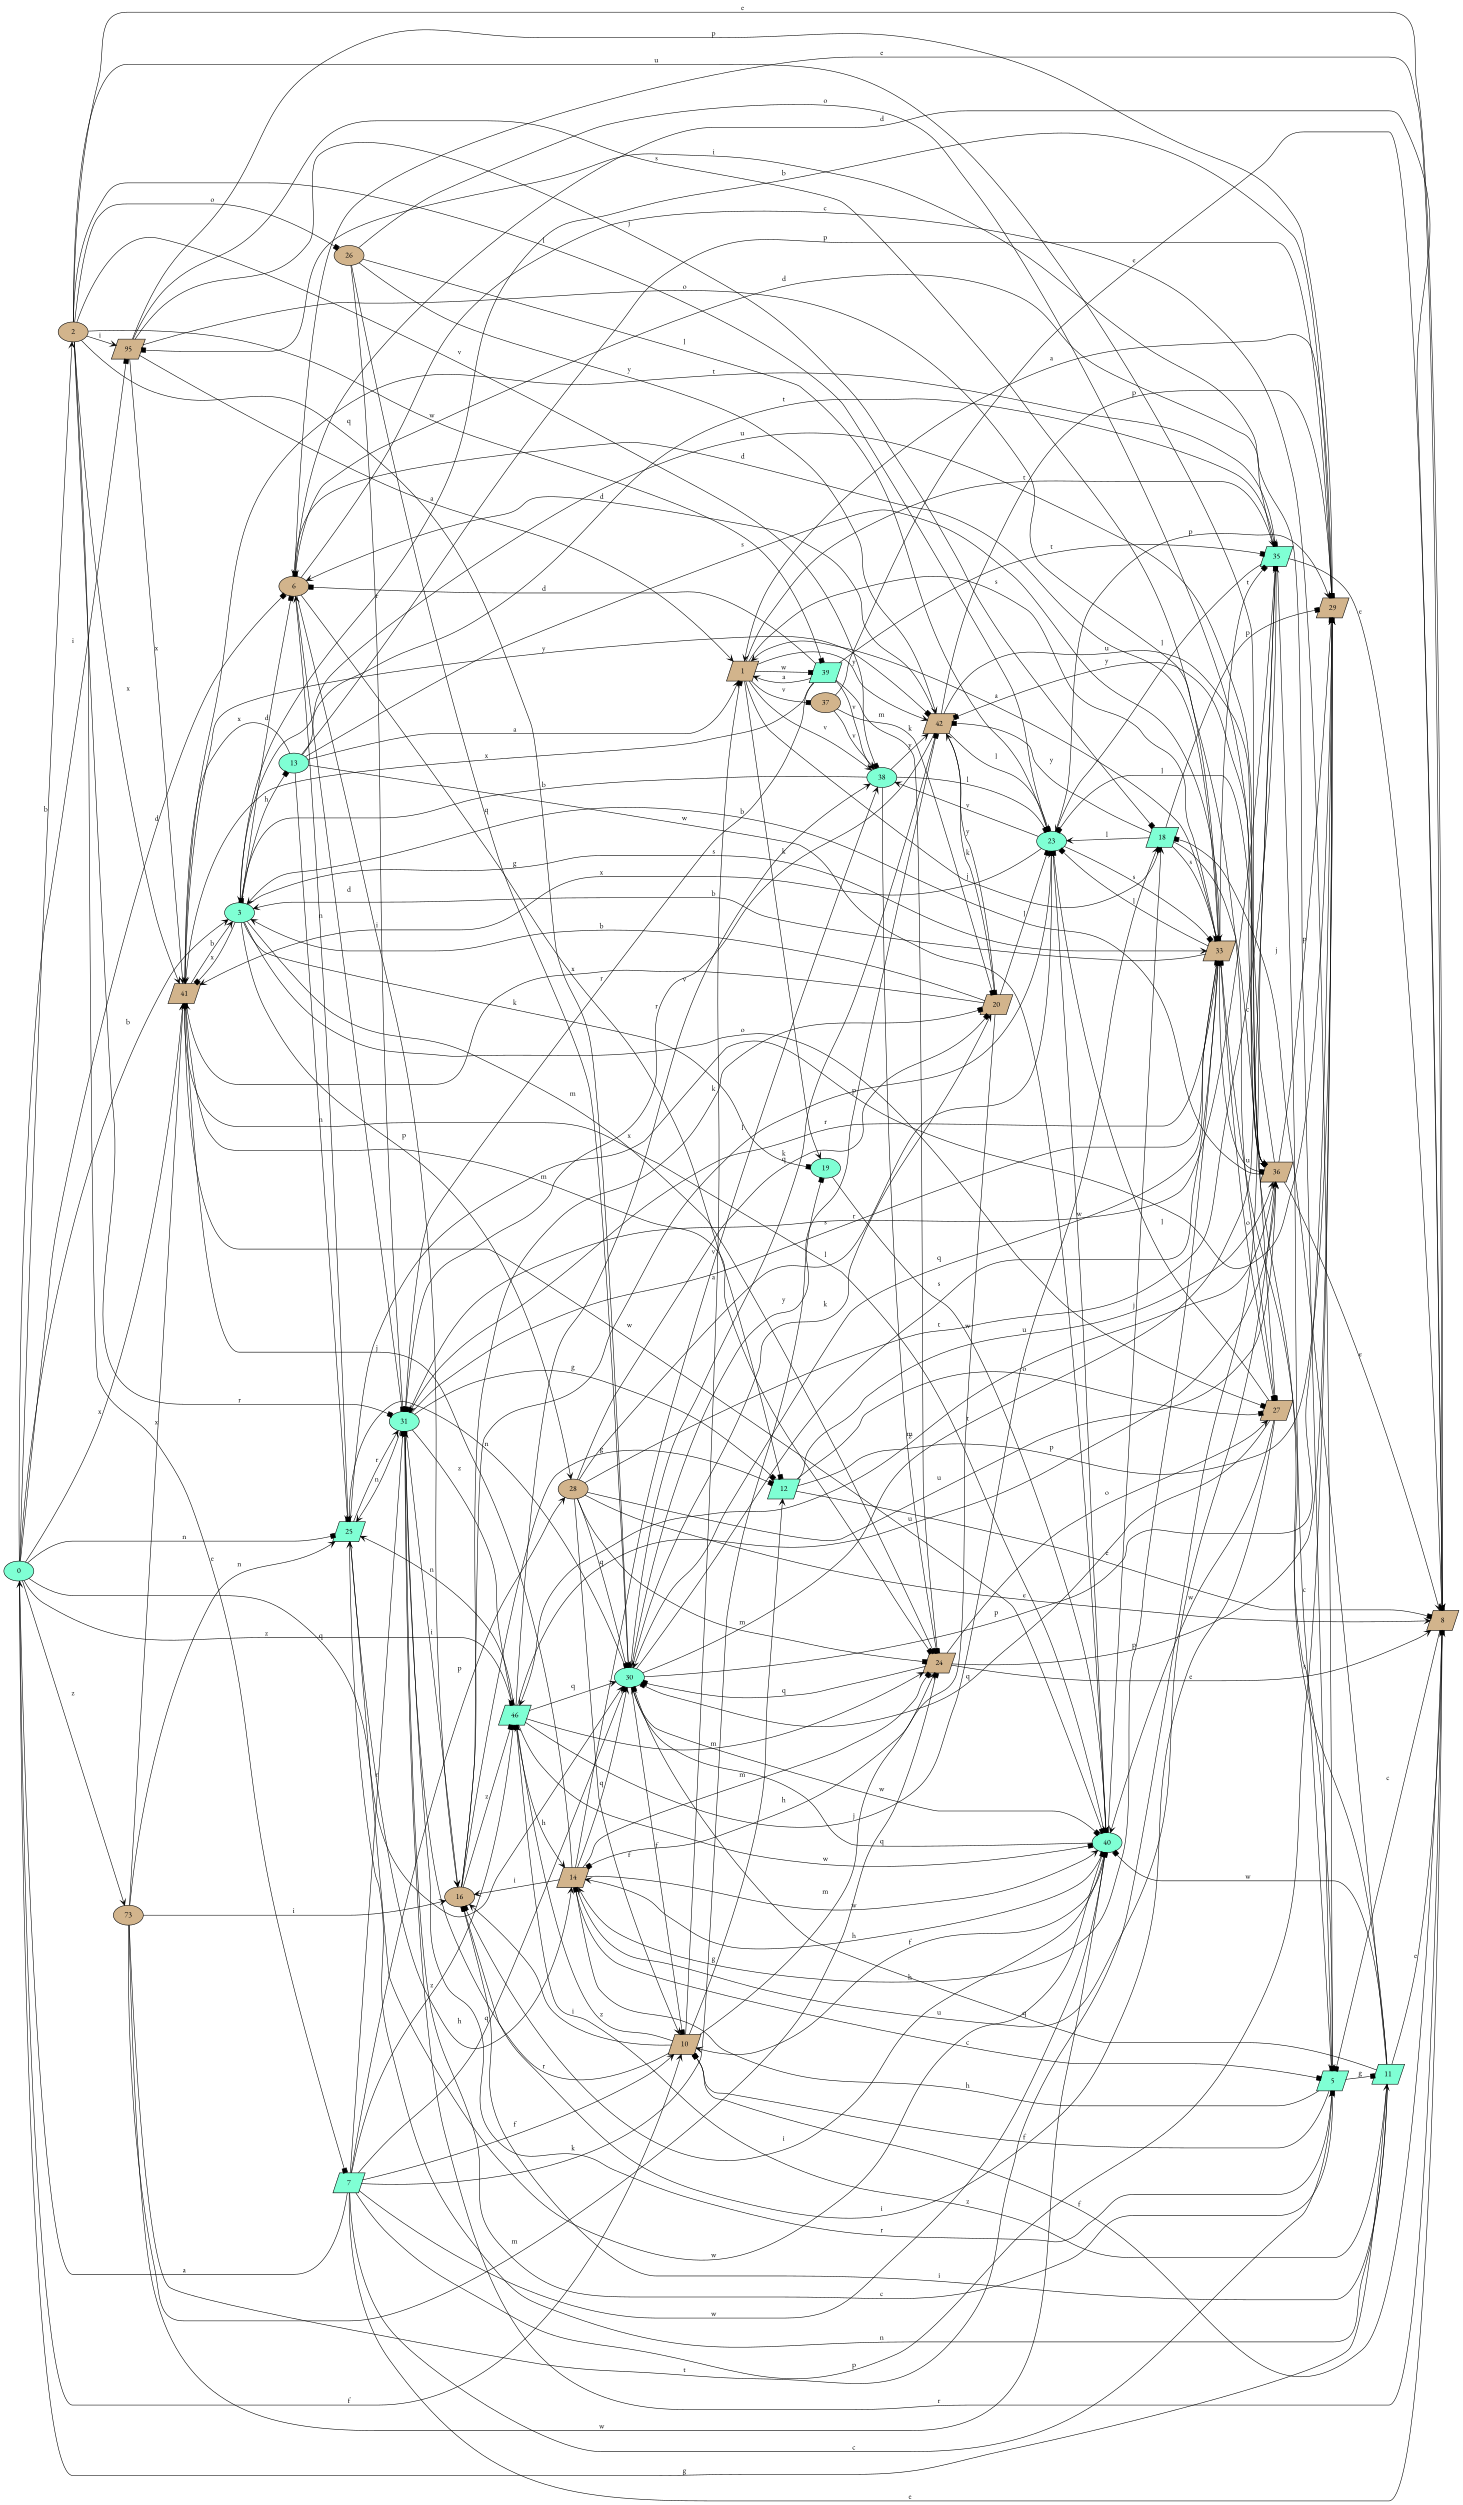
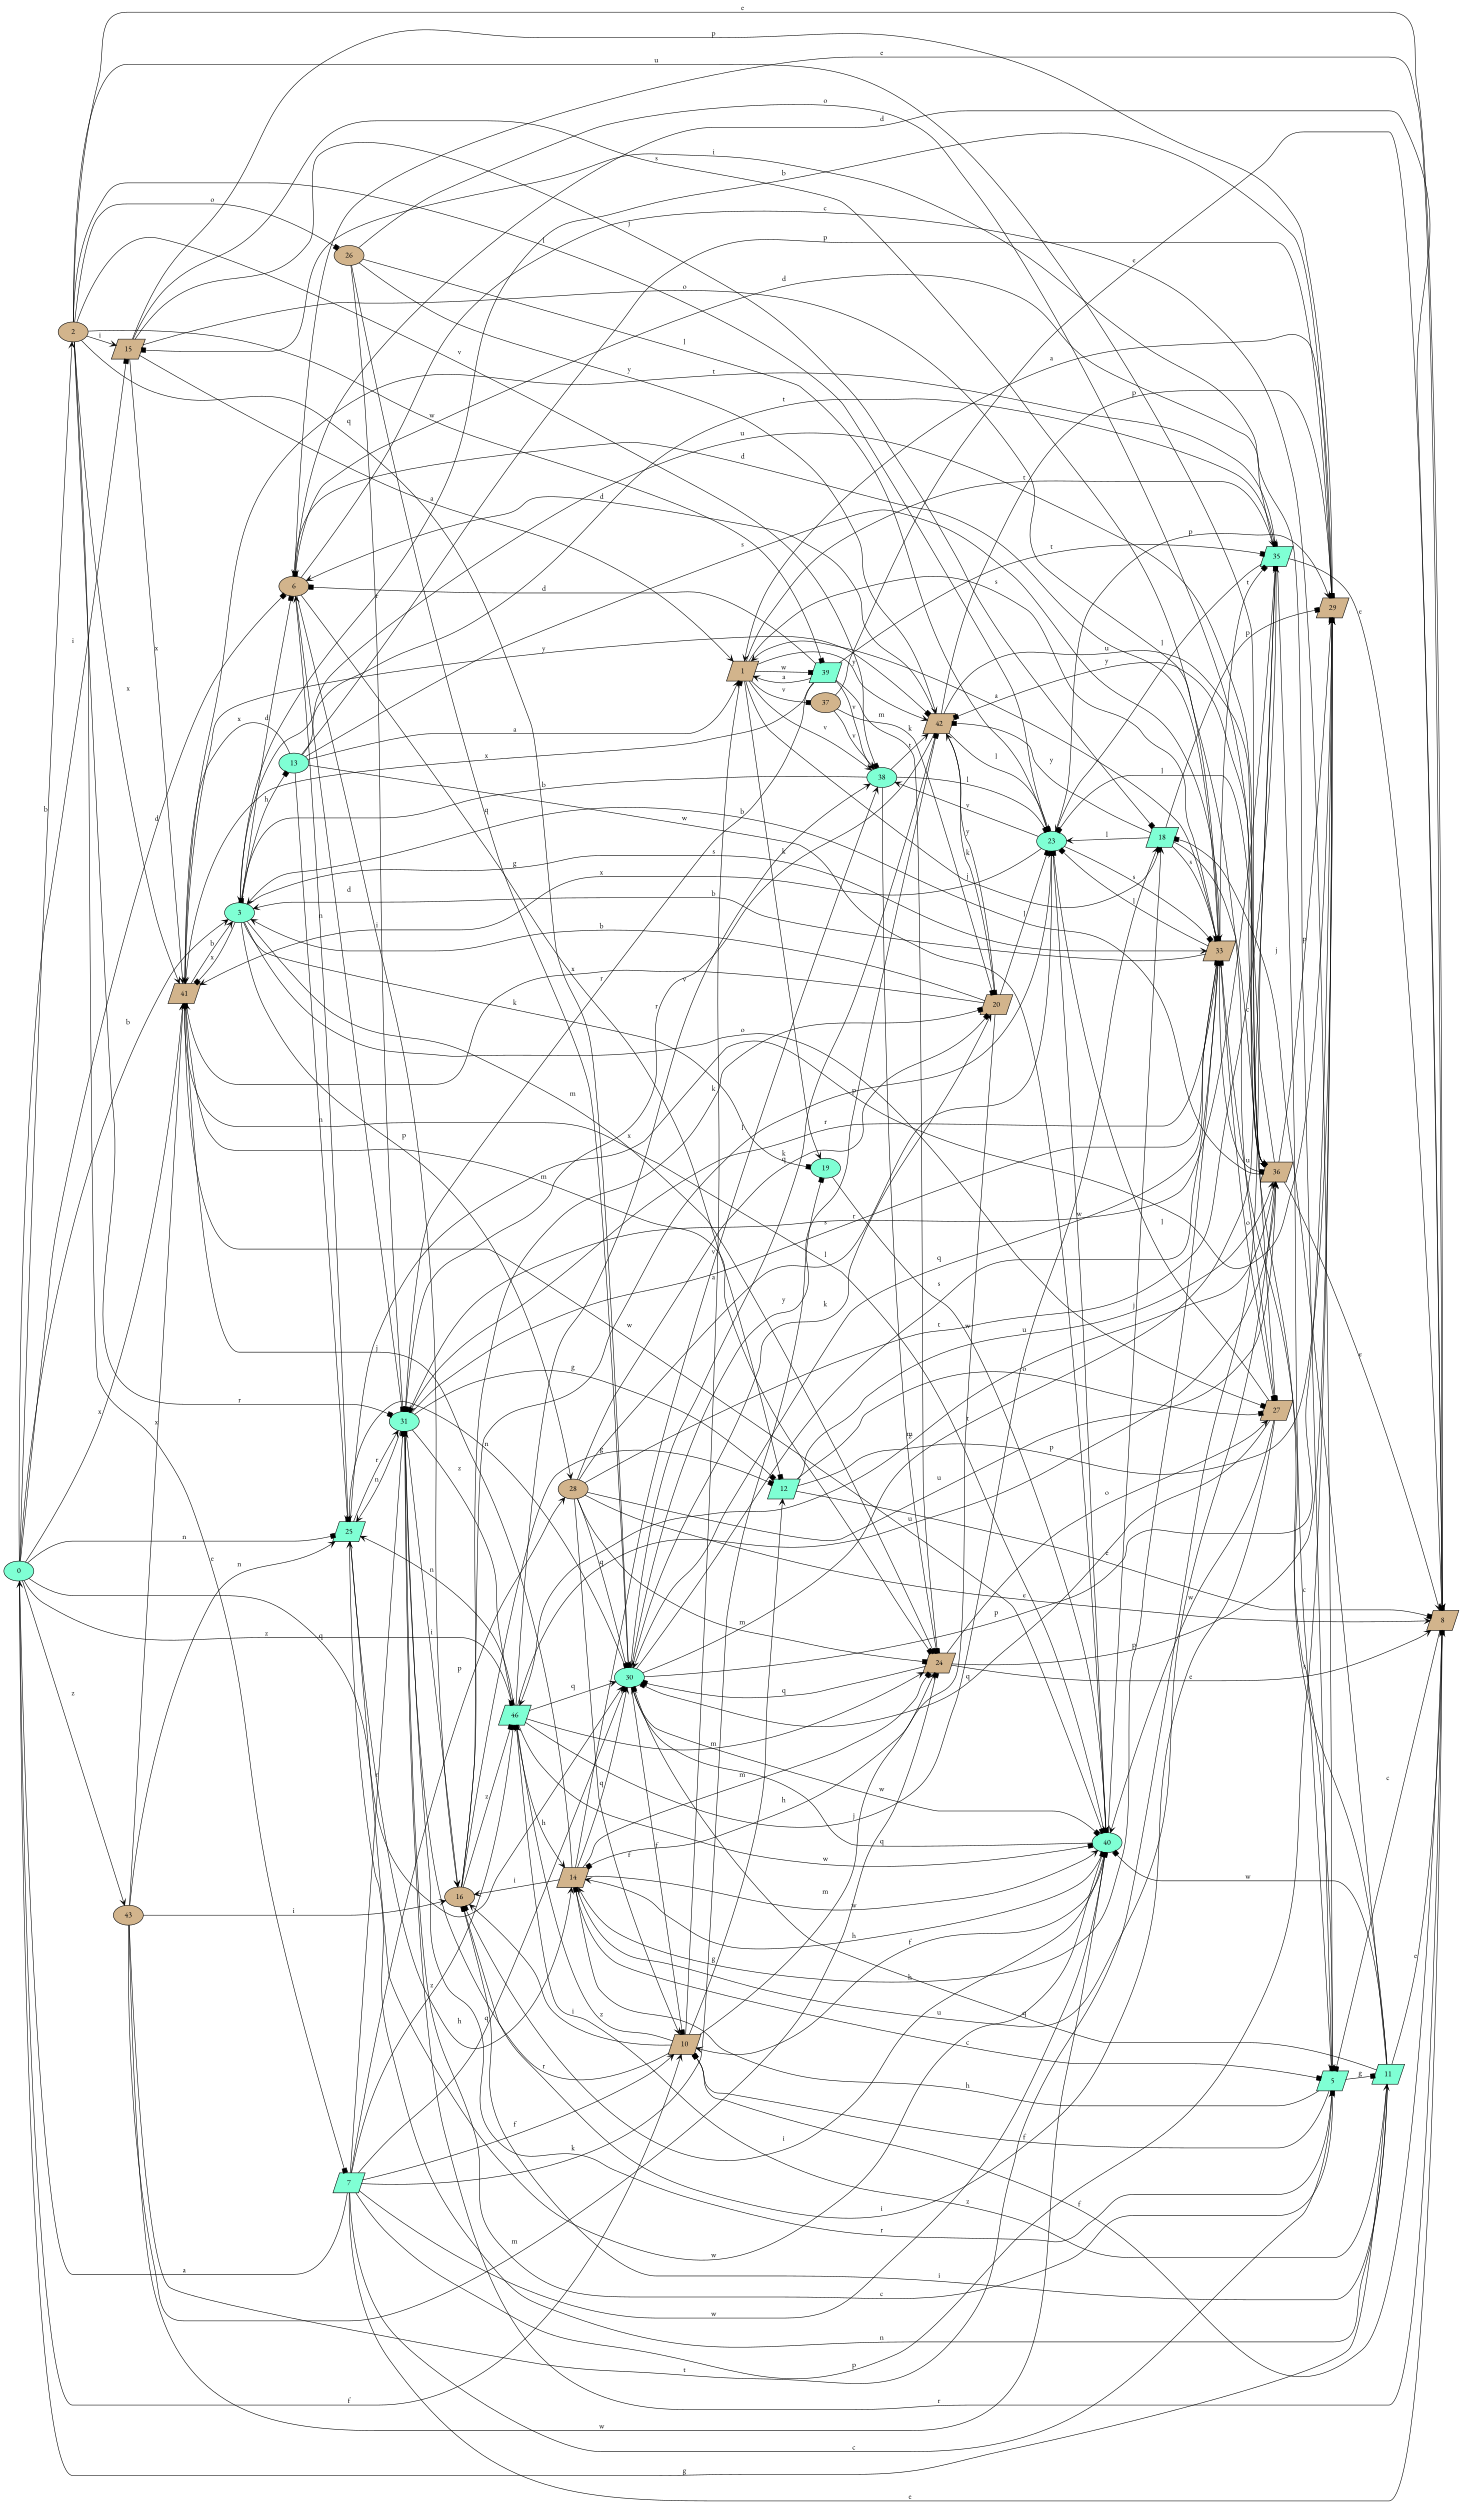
node "95": label "95" -> "15"
edge "38" -> "42": label "y" -> "t"
node "73": label "73" -> "43"
